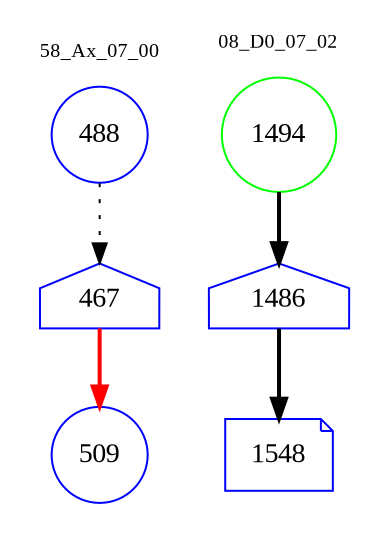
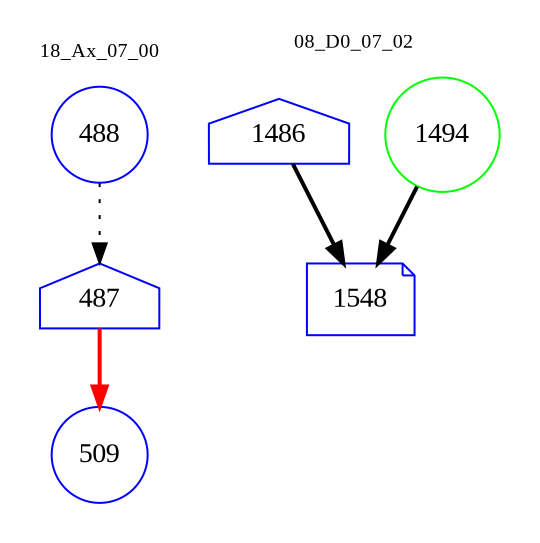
cluster "58_Ax_07_00": label "58_Ax_07_00" -> "18_Ax_07_00"
edge "1494" -> "1486": now "1494" -> "1548"
node "467": label "467" -> "487"
